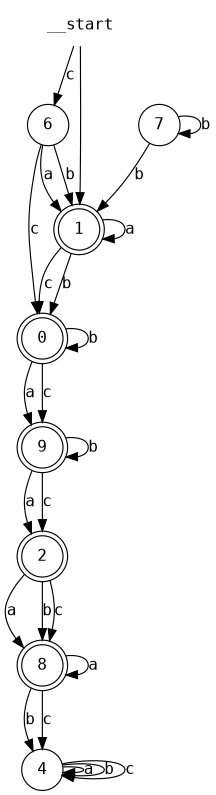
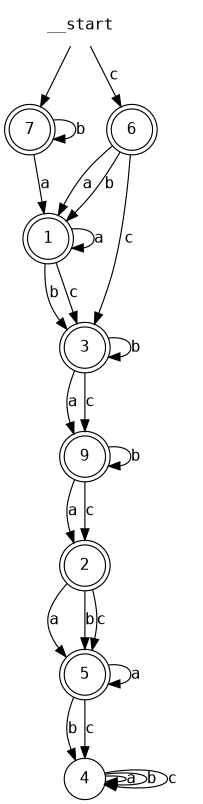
edge "__start" -> "1": now "__start" -> "7"
node "6": shape circle -> doublecircle
node "7": shape circle -> doublecircle
edge "7" -> "1": label "b" -> "a"
node "0": label "0" -> "3"
node "8": label "8" -> "5"
